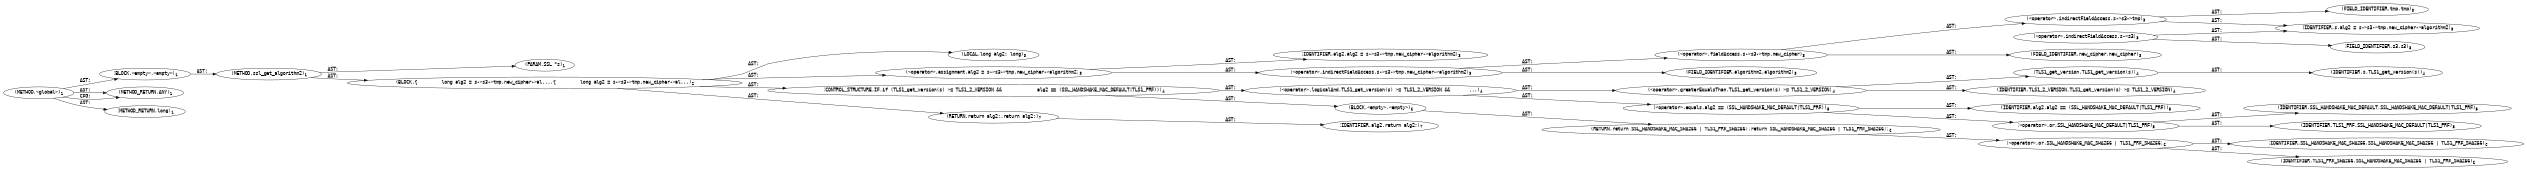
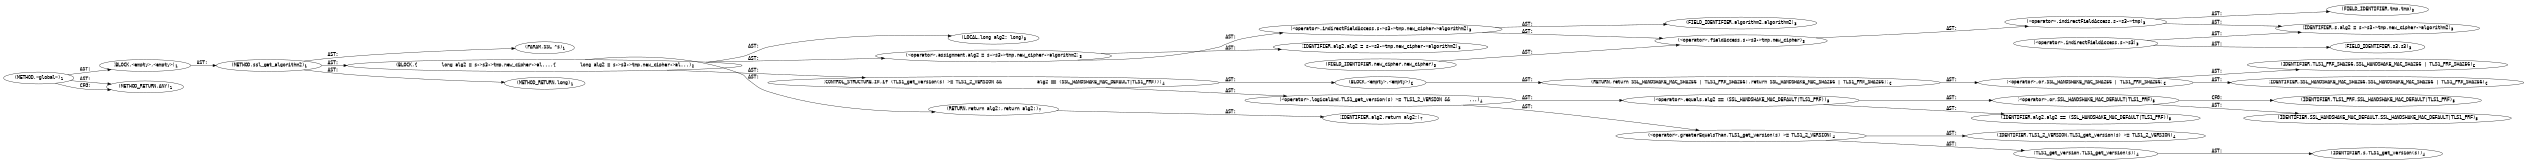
edge "(<operator>.fieldAccess,s->s3->tmp.new_cipher)" -> "(FIELD_IDENTIFIER,new_cipher,new_cipher)": reversed
edge "(METHOD,<global>)" -> "(METHOD_RETURN,long)": now "(METHOD,ssl_get_algorithm2)" -> "(METHOD_RETURN,long)"
edge "(<operator>.or,SSL_HANDSHAKE_MAC_DEFAULT|TLS1_PRF)" -> "(IDENTIFIER,TLS1_PRF,SSL_HANDSHAKE_MAC_DEFAULT|TLS1_PRF)": label "AST: " -> "CFG: "
